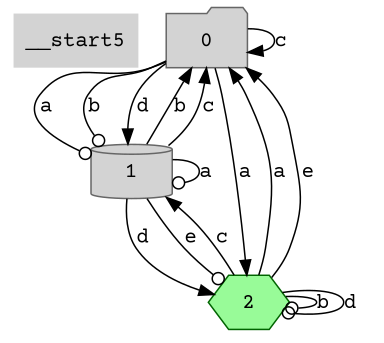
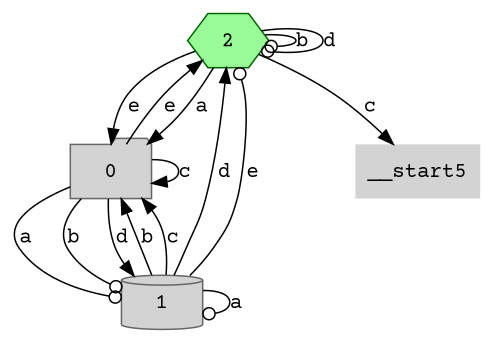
edge "0" -> "2": label "a" -> "e"
edge "2" -> "1": now "2" -> "__start5"
